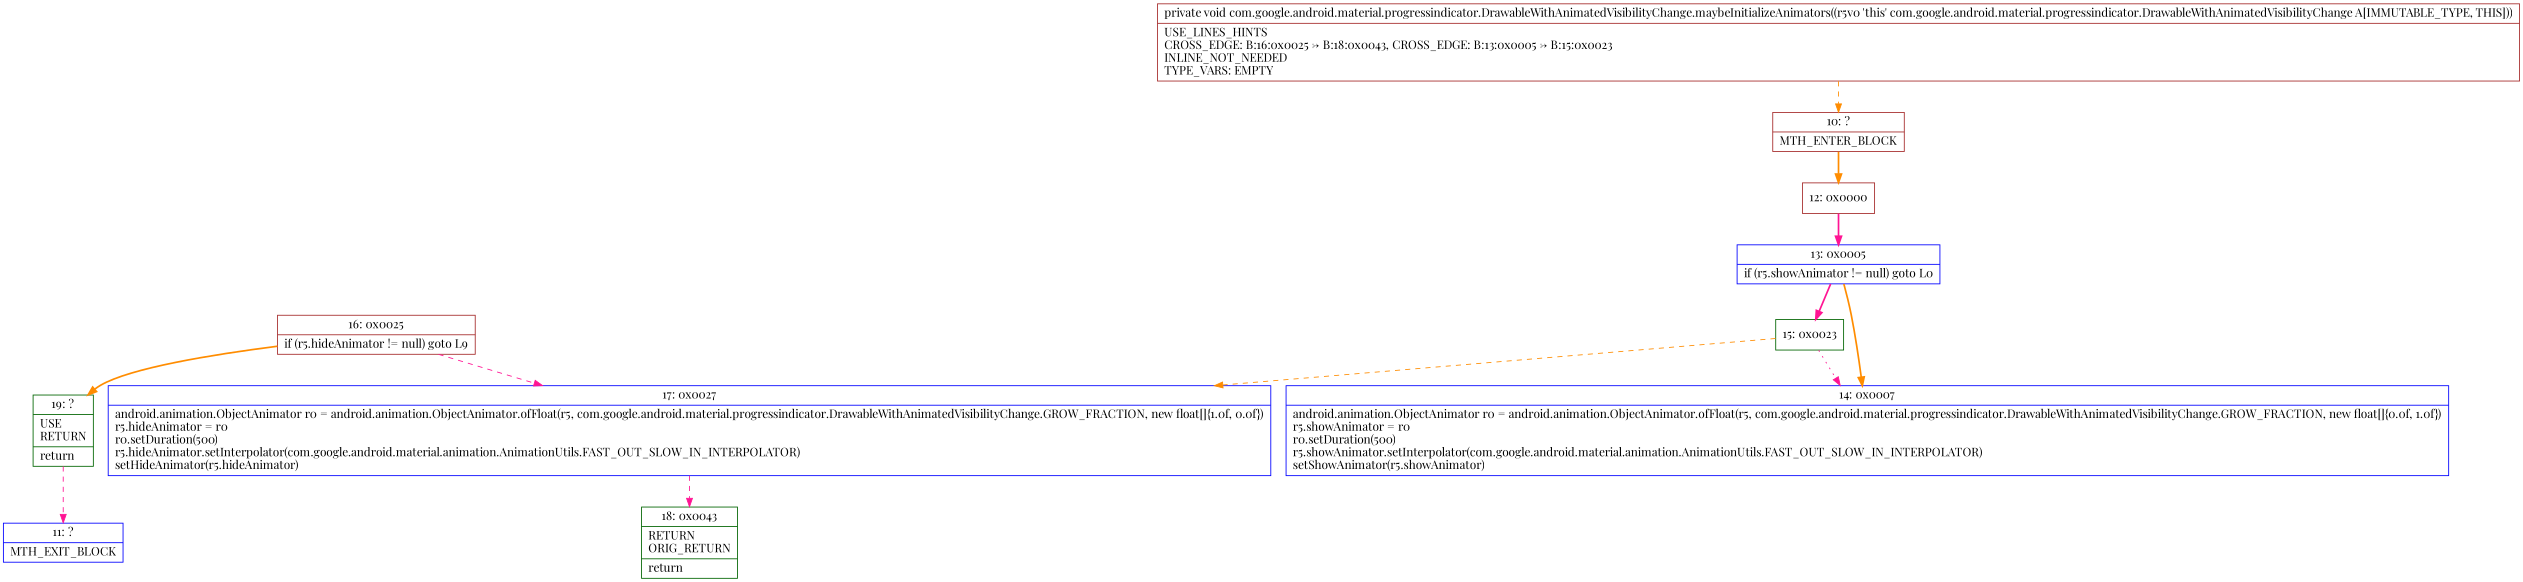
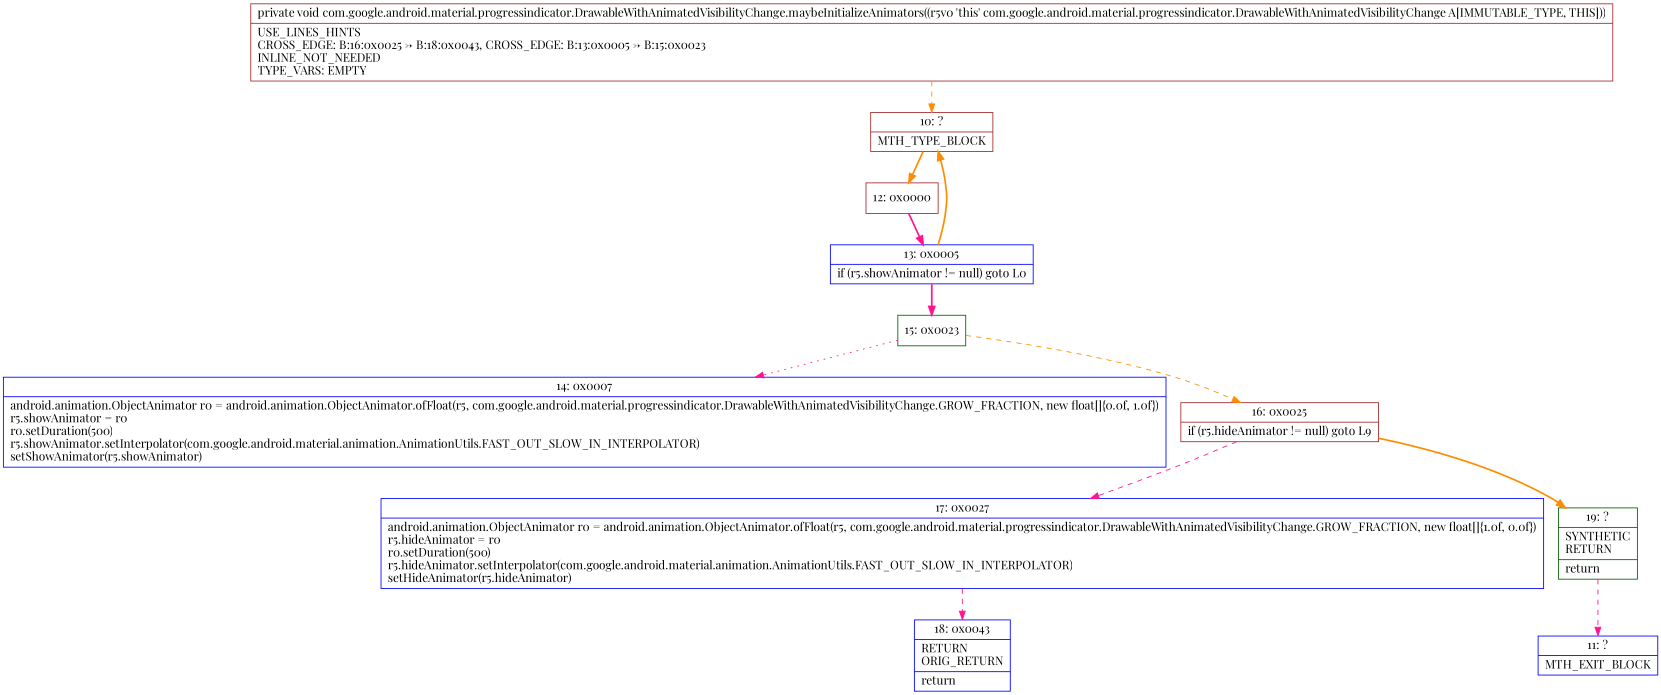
node "10: ?": text "MTH_ENTER_BLOCK" -> "MTH_TYPE_BLOCK"
edge "13: 0x0005" -> "14: 0x0007": now "13: 0x0005" -> "10: ?"
edge "15: 0x0023" -> "17: 0x0027": now "15: 0x0023" -> "16: 0x0025"
node "19: ?": text "USE" -> "SYNTHETIC"
node "18: 0x0043": color darkgreen -> blue
